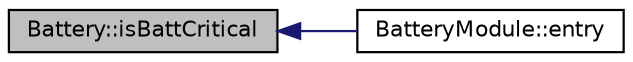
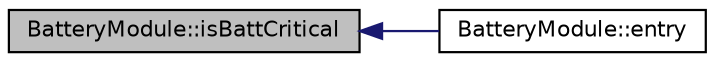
node "Battery::isBattCritical": label "Battery::isBattCritical" -> "BatteryModule::isBattCritical"
